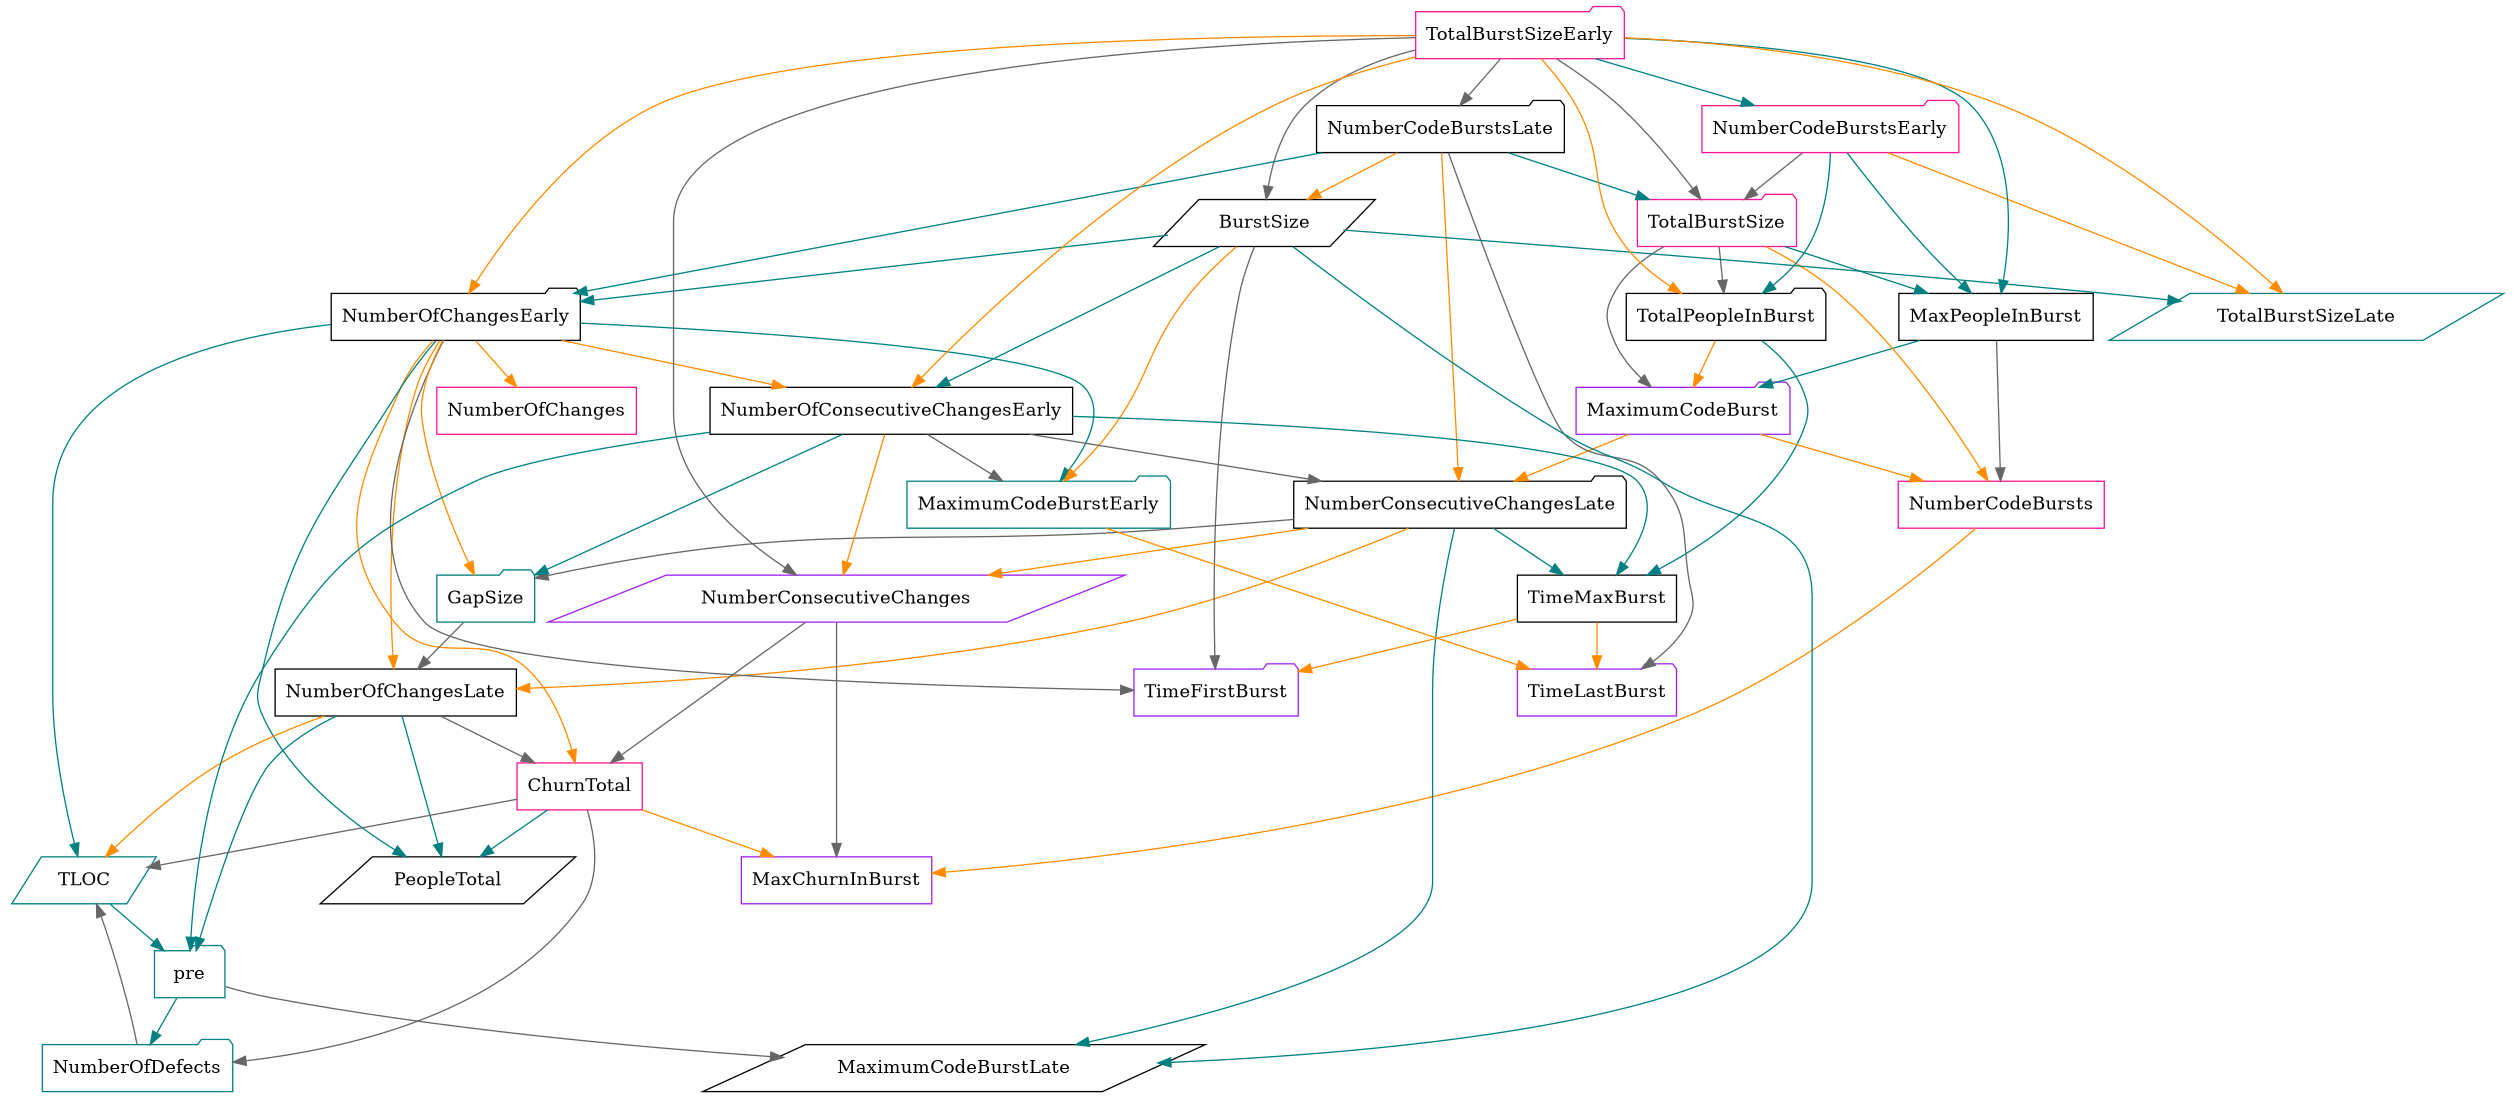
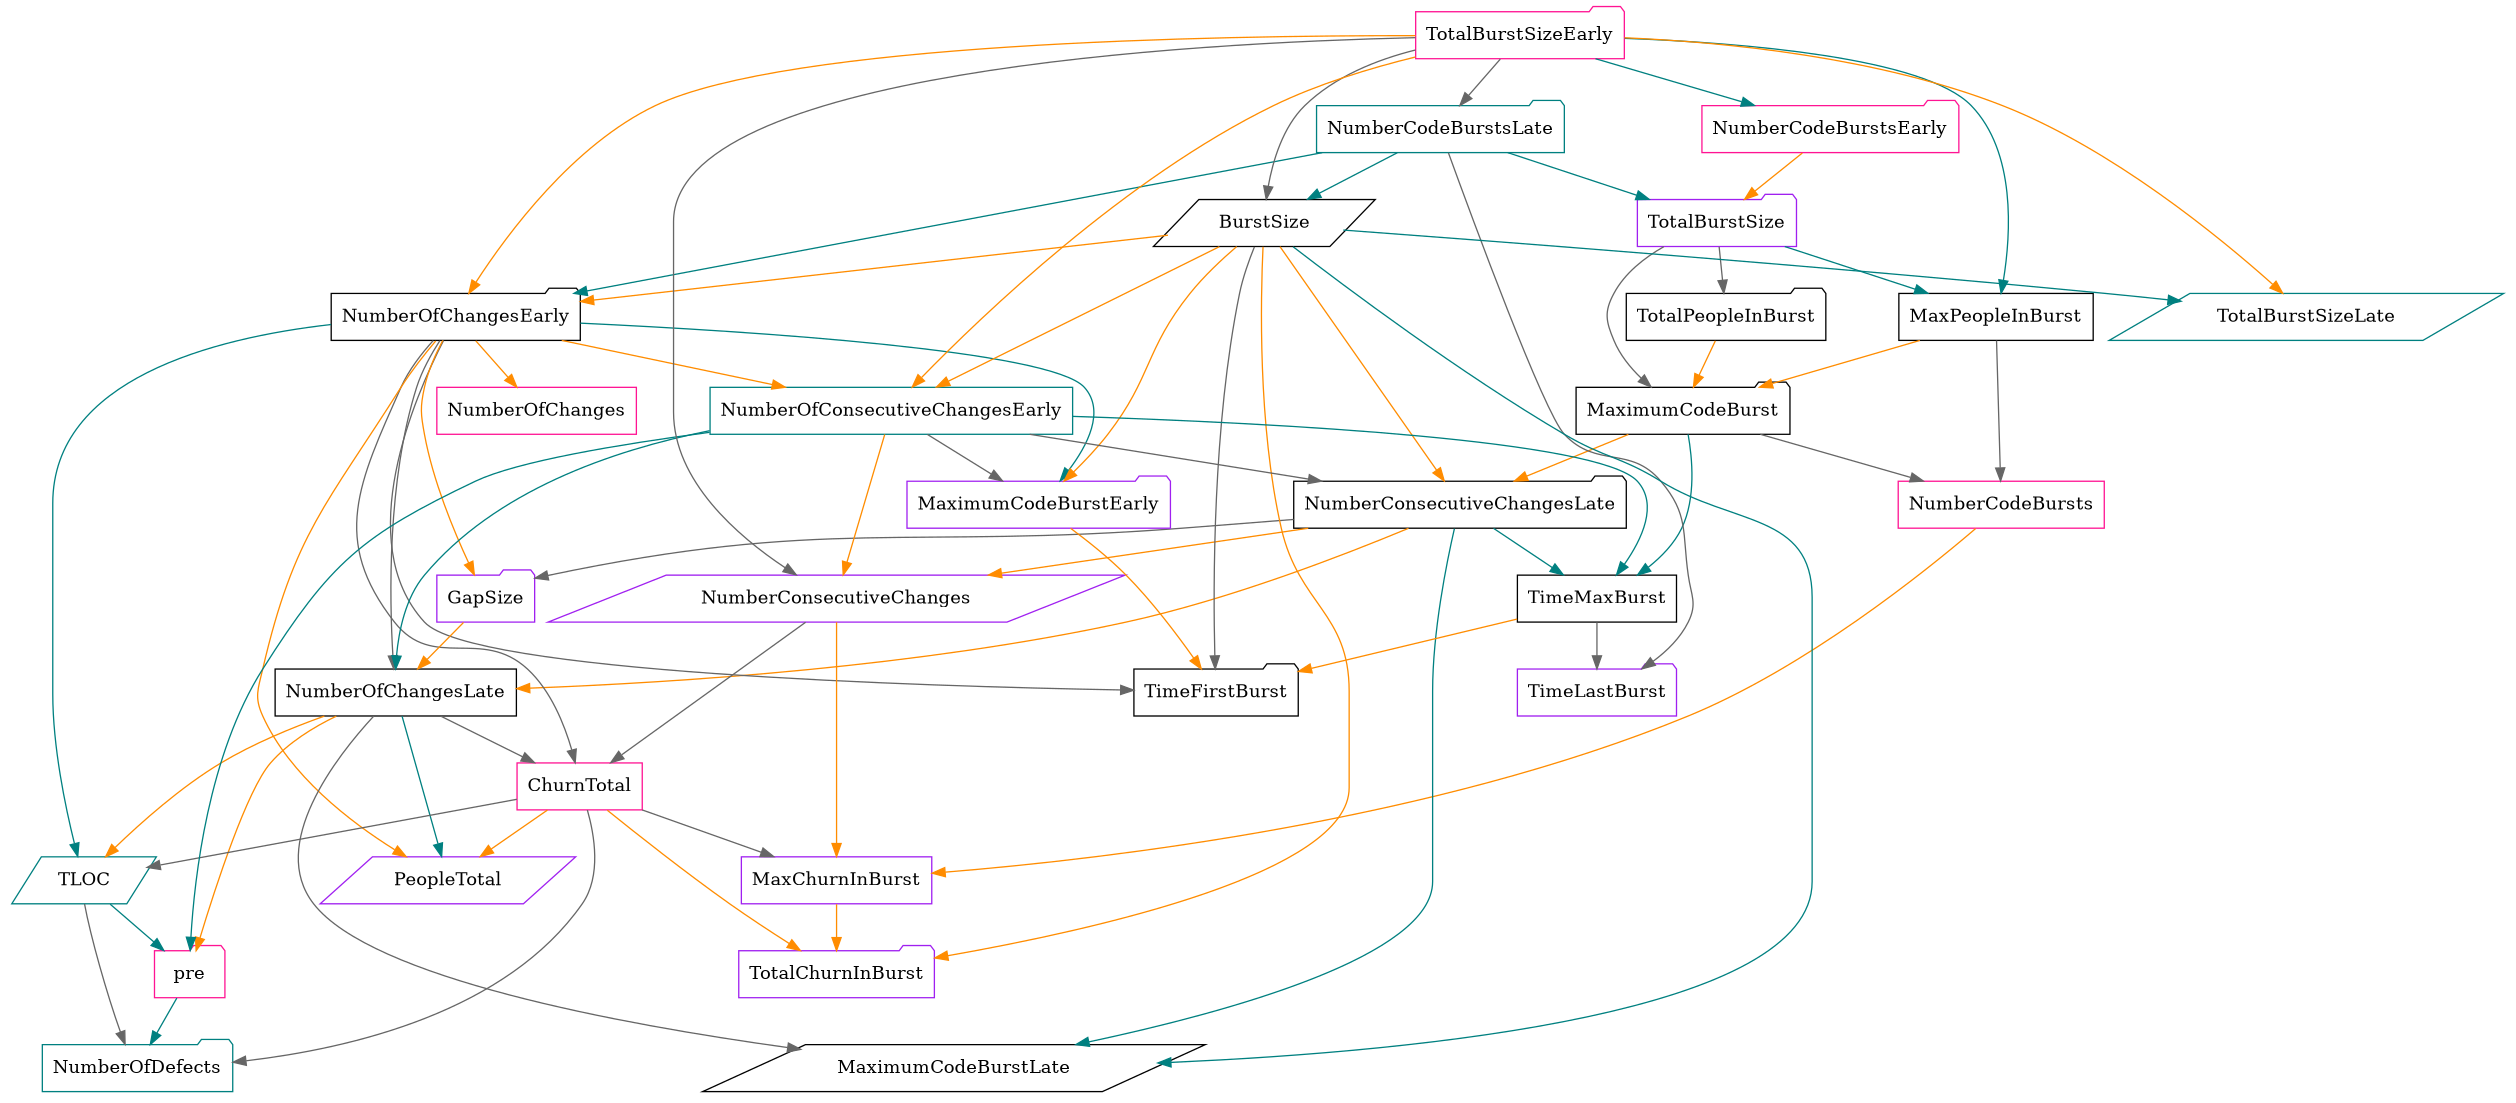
edge "TotalBurstSizeEarly" -> "TotalBurstSize": removed
node "NumberCodeBurstsLate": color black -> teal
edge "TotalBurstSizeEarly" -> "TotalPeopleInBurst": removed
edge "NumberCodeBurstsEarly" -> "TotalBurstSize": color gray40 -> darkorange
edge "NumberCodeBurstsLate" -> "BurstSize": color darkorange -> teal
edge "NumberCodeBurstsEarly" -> "MaxPeopleInBurst": removed
edge "NumberCodeBurstsEarly" -> "TotalBurstSizeLate": removed
node "TotalBurstSize": color deeppink -> purple
edge "NumberCodeBurstsEarly" -> "TotalPeopleInBurst": removed
edge "BurstSize" -> "NumberOfChangesEarly": color teal -> darkorange
edge "NumberCodeBurstsLate" -> "NumberConsecutiveChangesLate": now "BurstSize" -> "NumberConsecutiveChangesLate"
edge "BurstSize" -> "NumberOfConsecutiveChangesEarly": color teal -> darkorange
edge "TotalBurstSize" -> "NumberCodeBursts": removed
edge "MaxPeopleInBurst" -> "MaximumCodeBurst": color teal -> darkorange
node "NumberOfConsecutiveChangesEarly": color black -> teal
node "MaximumCodeBurst": color purple -> black
edge "MaximumCodeBurst" -> "NumberCodeBursts": color darkorange -> gray40
edge "TotalPeopleInBurst" -> "TimeMaxBurst": now "MaximumCodeBurst" -> "TimeMaxBurst"
edge "NumberOfChangesEarly" -> "NumberOfChangesLate": color darkorange -> gray40
edge "NumberOfConsecutiveChangesEarly" -> "GapSize": now "NumberOfConsecutiveChangesEarly" -> "NumberOfChangesLate"
node "MaximumCodeBurstEarly": color teal -> purple
edge "NumberOfChangesEarly" -> "ChurnTotal": color darkorange -> gray40
edge "MaximumCodeBurstEarly" -> "TimeLastBurst": now "MaximumCodeBurstEarly" -> "TimeFirstBurst"
node "GapSize": color teal -> purple
edge "NumberOfChangesEarly" -> "PeopleTotal": color teal -> darkorange
edge "TimeMaxBurst" -> "TimeLastBurst": color darkorange -> gray40
edge "GapSize" -> "NumberOfChangesLate": color gray40 -> darkorange
node "TimeFirstBurst": color purple -> black
edge "NumberConsecutiveChanges" -> "MaxChurnInBurst": color gray40 -> darkorange
edge "NumberOfChangesLate" -> "pre": color teal -> darkorange
edge "ChurnTotal" -> "PeopleTotal": color teal -> darkorange
edge "ChurnTotal" -> "MaxChurnInBurst": color darkorange -> gray40
node "PeopleTotal": color black -> purple
node "pre": color teal -> deeppink
node "TotalChurnInBurst": added
edge "NumberOfDefects" -> "TLOC": reversed
edge "pre" -> "MaximumCodeBurstLate": now "NumberOfChangesLate" -> "MaximumCodeBurstLate"
